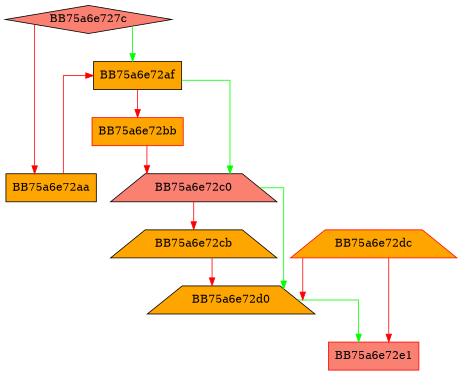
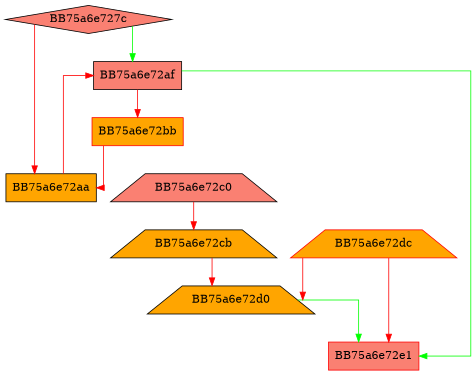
node "BB75a6e72af": fillcolor orange -> salmon
edge "BB75a6e72af" -> "BB75a6e72c0": now "BB75a6e72af" -> "BB75a6e72e1"
edge "BB75a6e72bb" -> "BB75a6e72c0": now "BB75a6e72bb" -> "BB75a6e72aa"
edge "BB75a6e72c0" -> "BB75a6e72d0": removed
